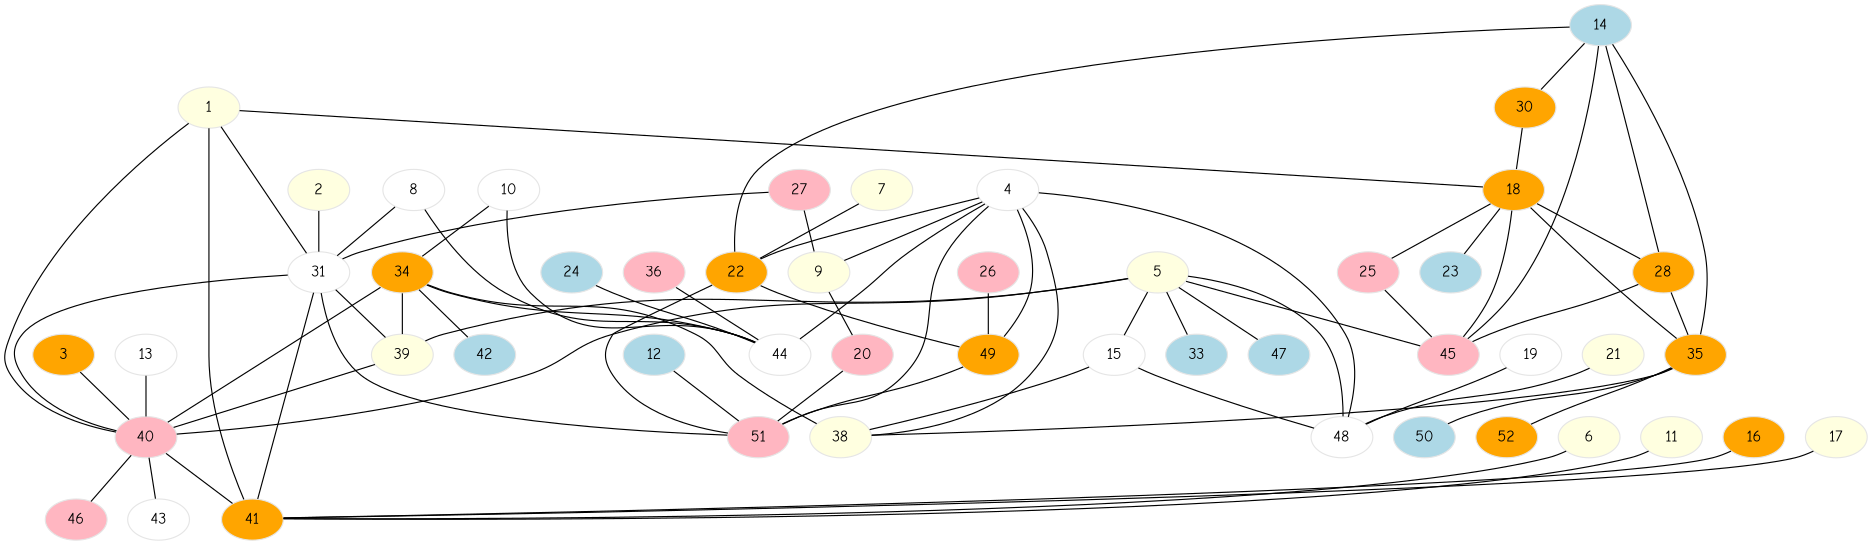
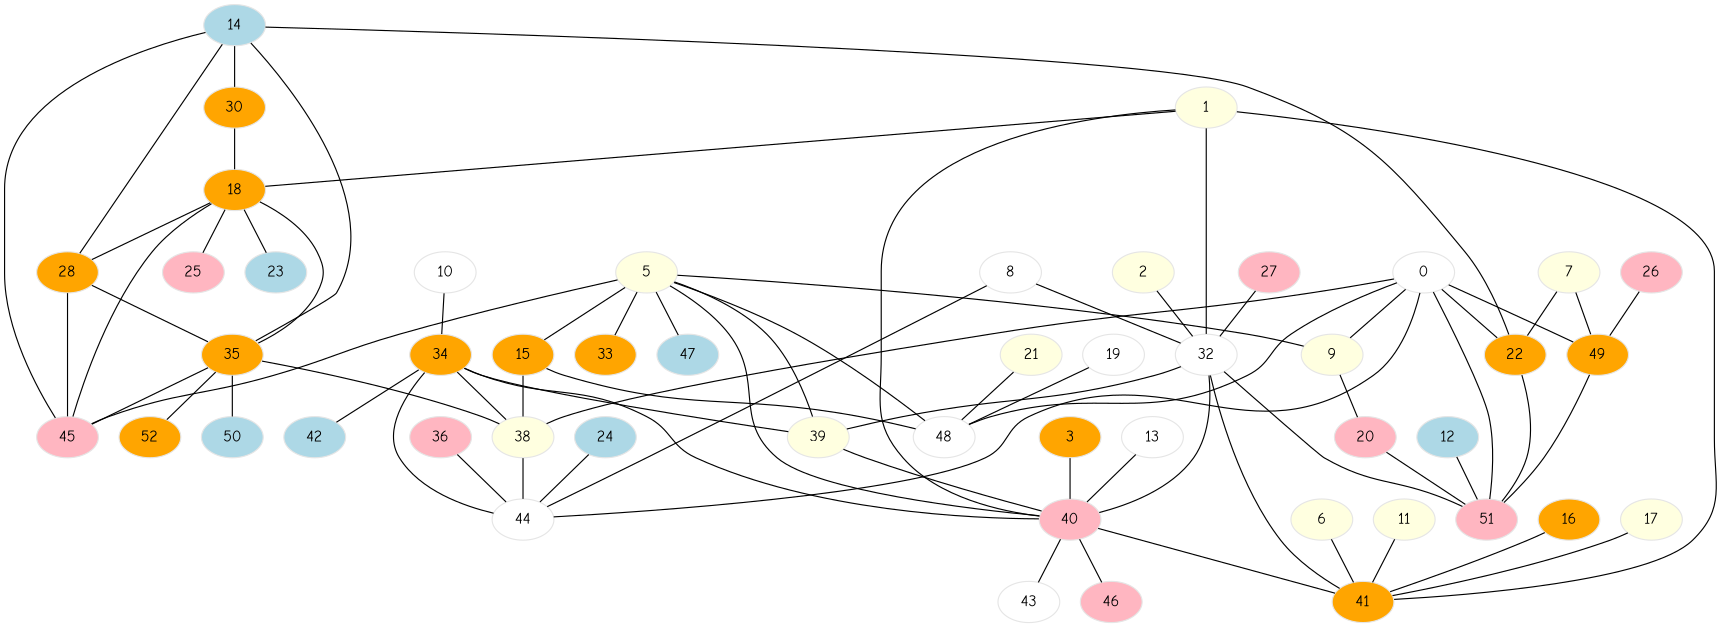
node "4": label "4" -> "0"
edge "27" -- "9": now "5" -- "9"
node "31": label "31" -> "32"
edge "10" -- "44": now "38" -- "44"
edge "25" -- "45": now "35" -- "45"
edge "22" -- "49": now "7" -- "49"
node "15": fillcolor white -> orange
node "33": fillcolor lightblue -> orange
